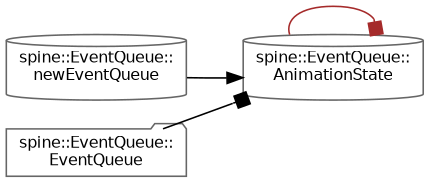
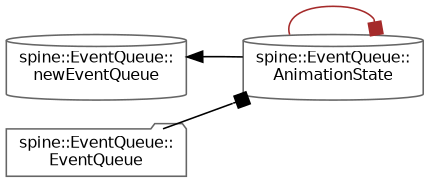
edge "spine::EventQueue:: newEventQueue" -> "spine::EventQueue:: AnimationState": reversed
